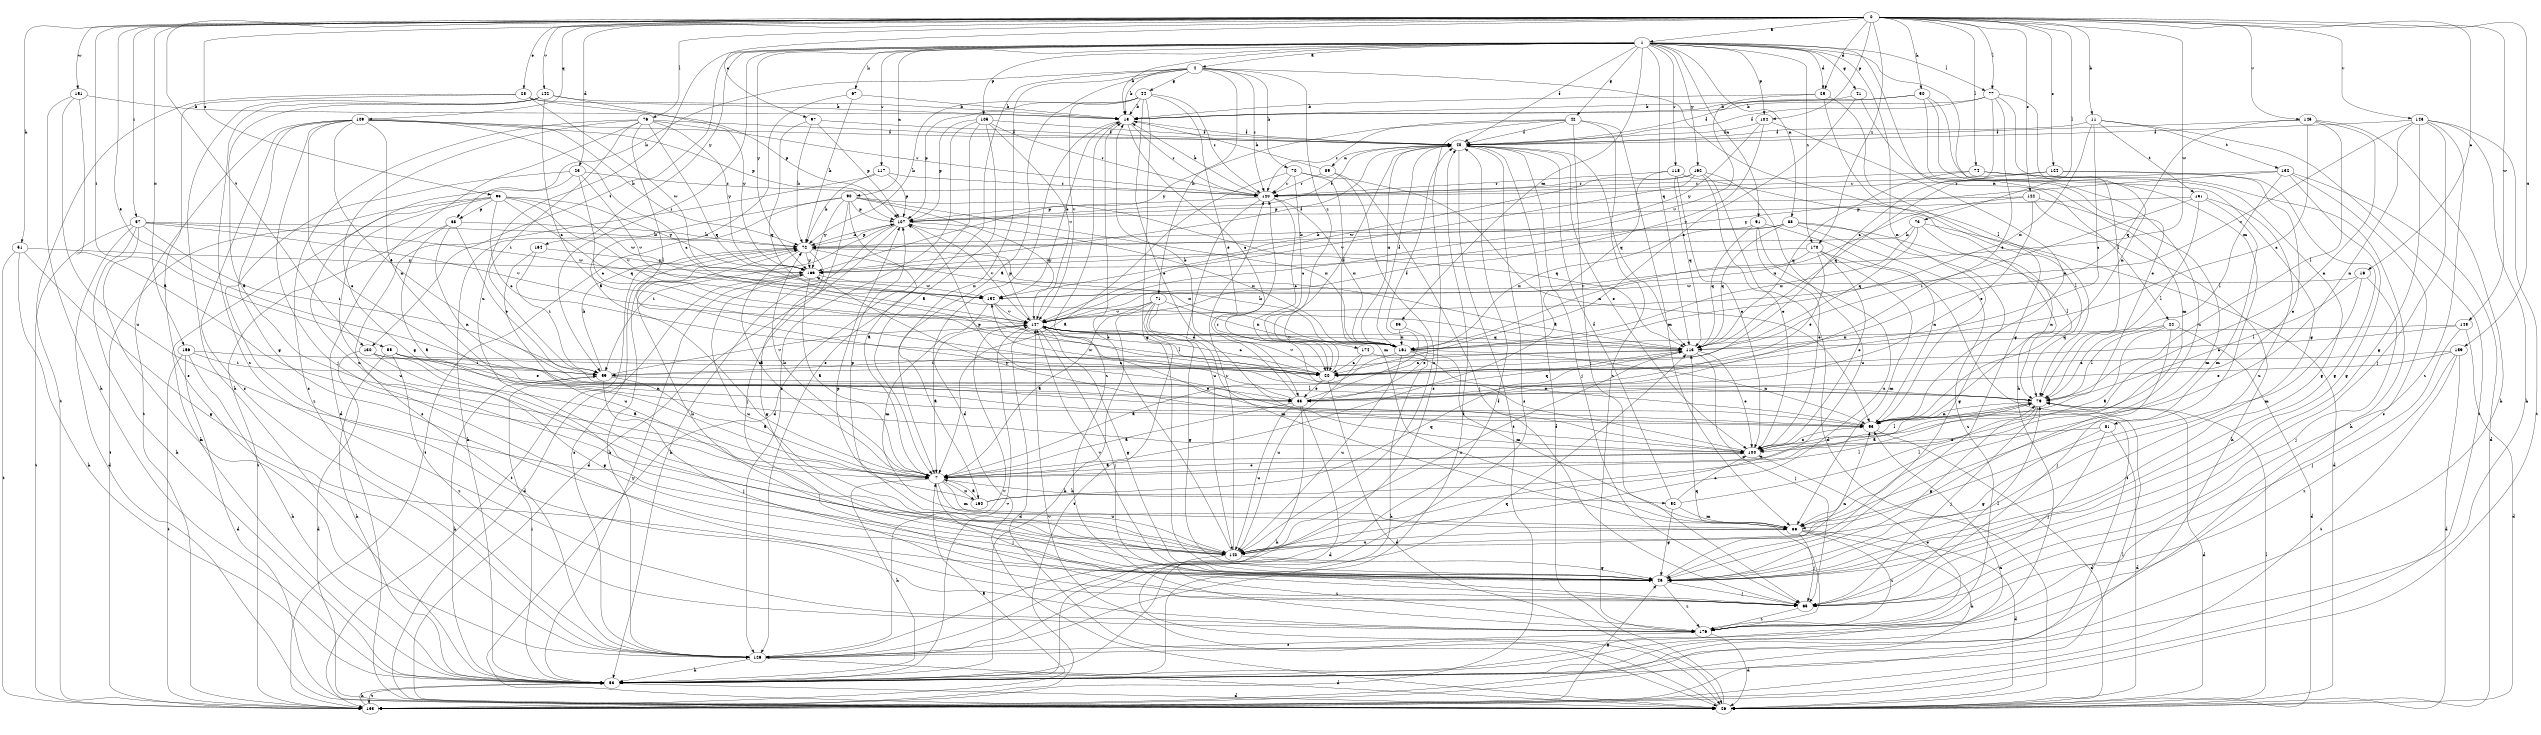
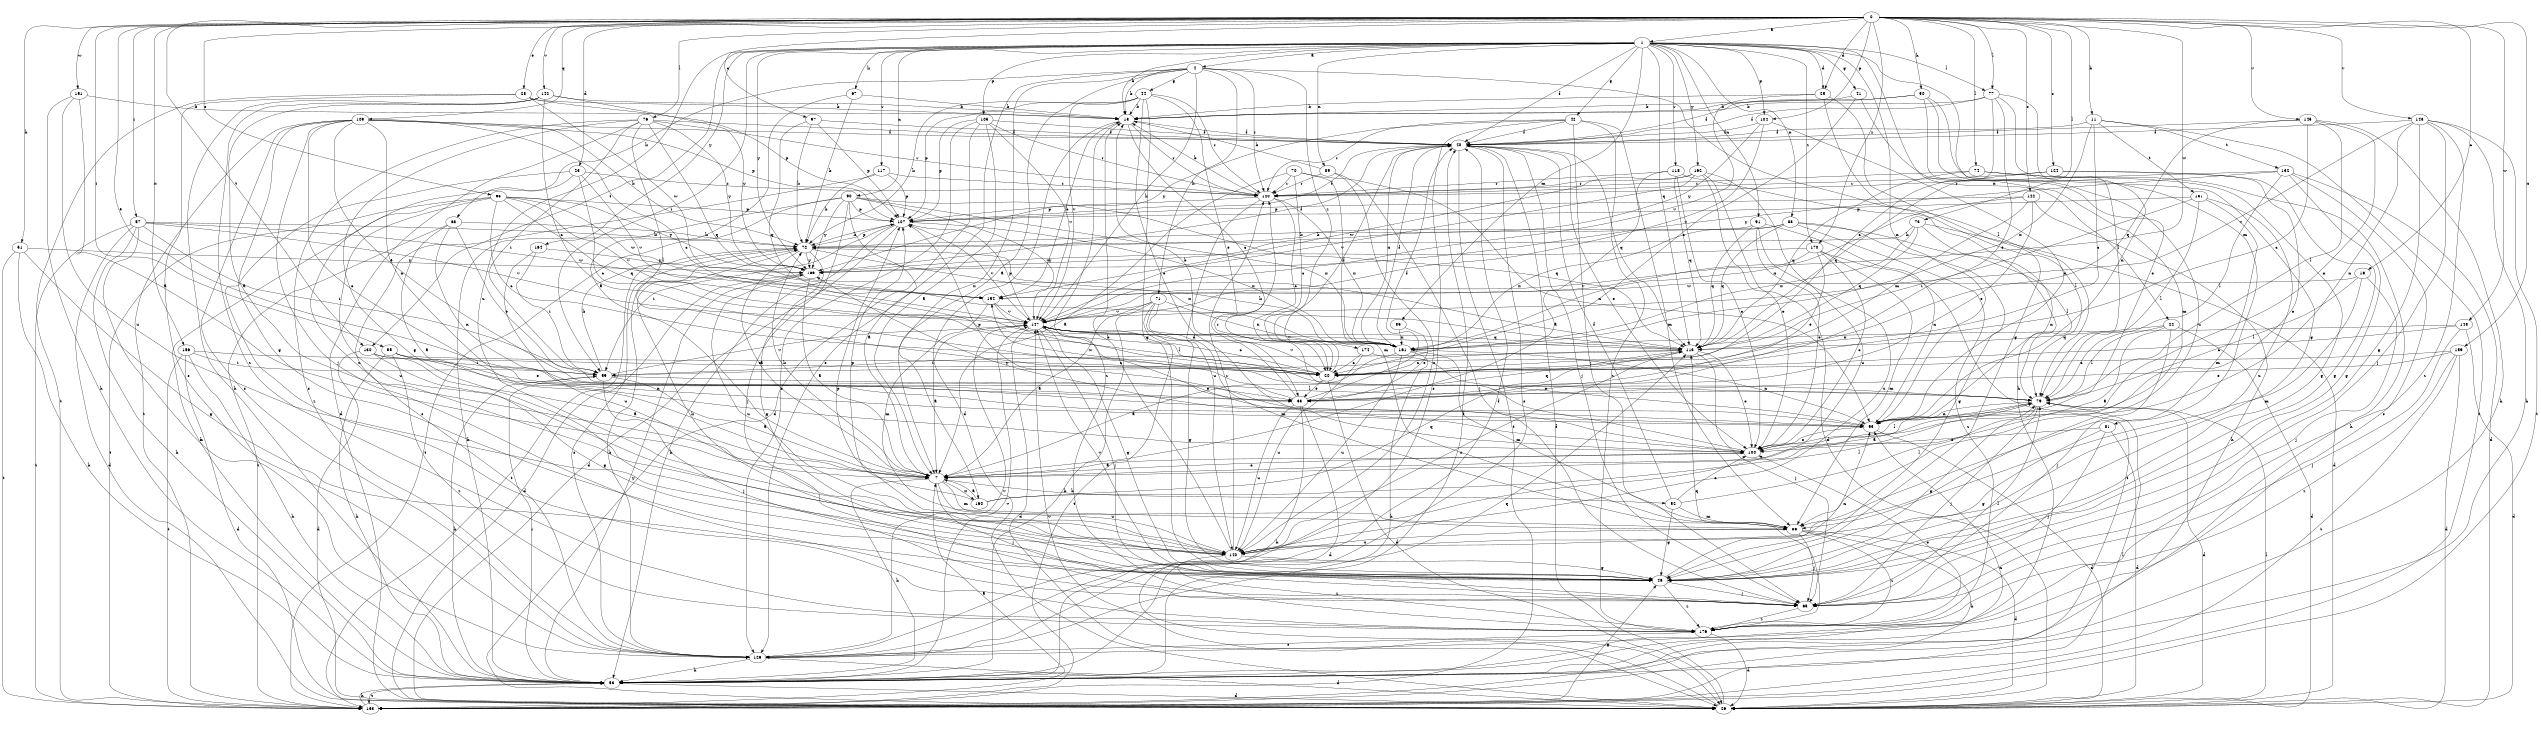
edge "4" -> "70": now "4" -> "147"
edge "40" -> "89": now "1" -> "89"
edge "95" -> "68": now "95" -> "107"
edge "169" -> "154": removed, label "w"
edge "122" -> "86": now "122" -> "20"
edge "33" -> "7": removed, label "a"
